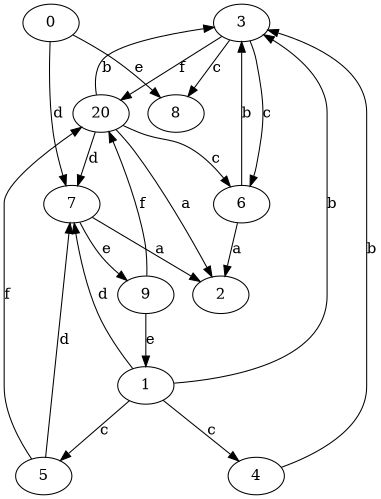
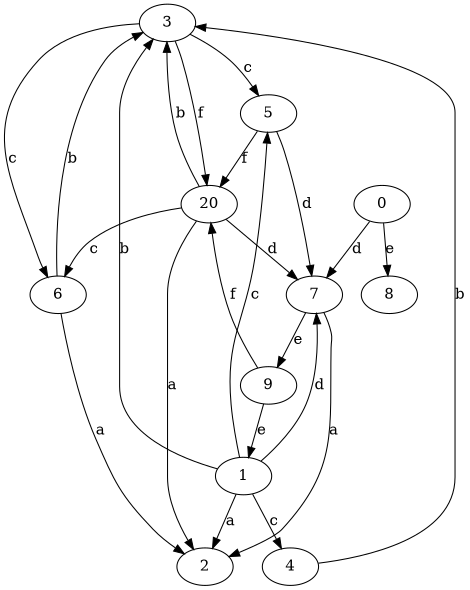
edge "3" -> "8": now "3" -> "5"
edge "1" -> "2": added, label "a"
